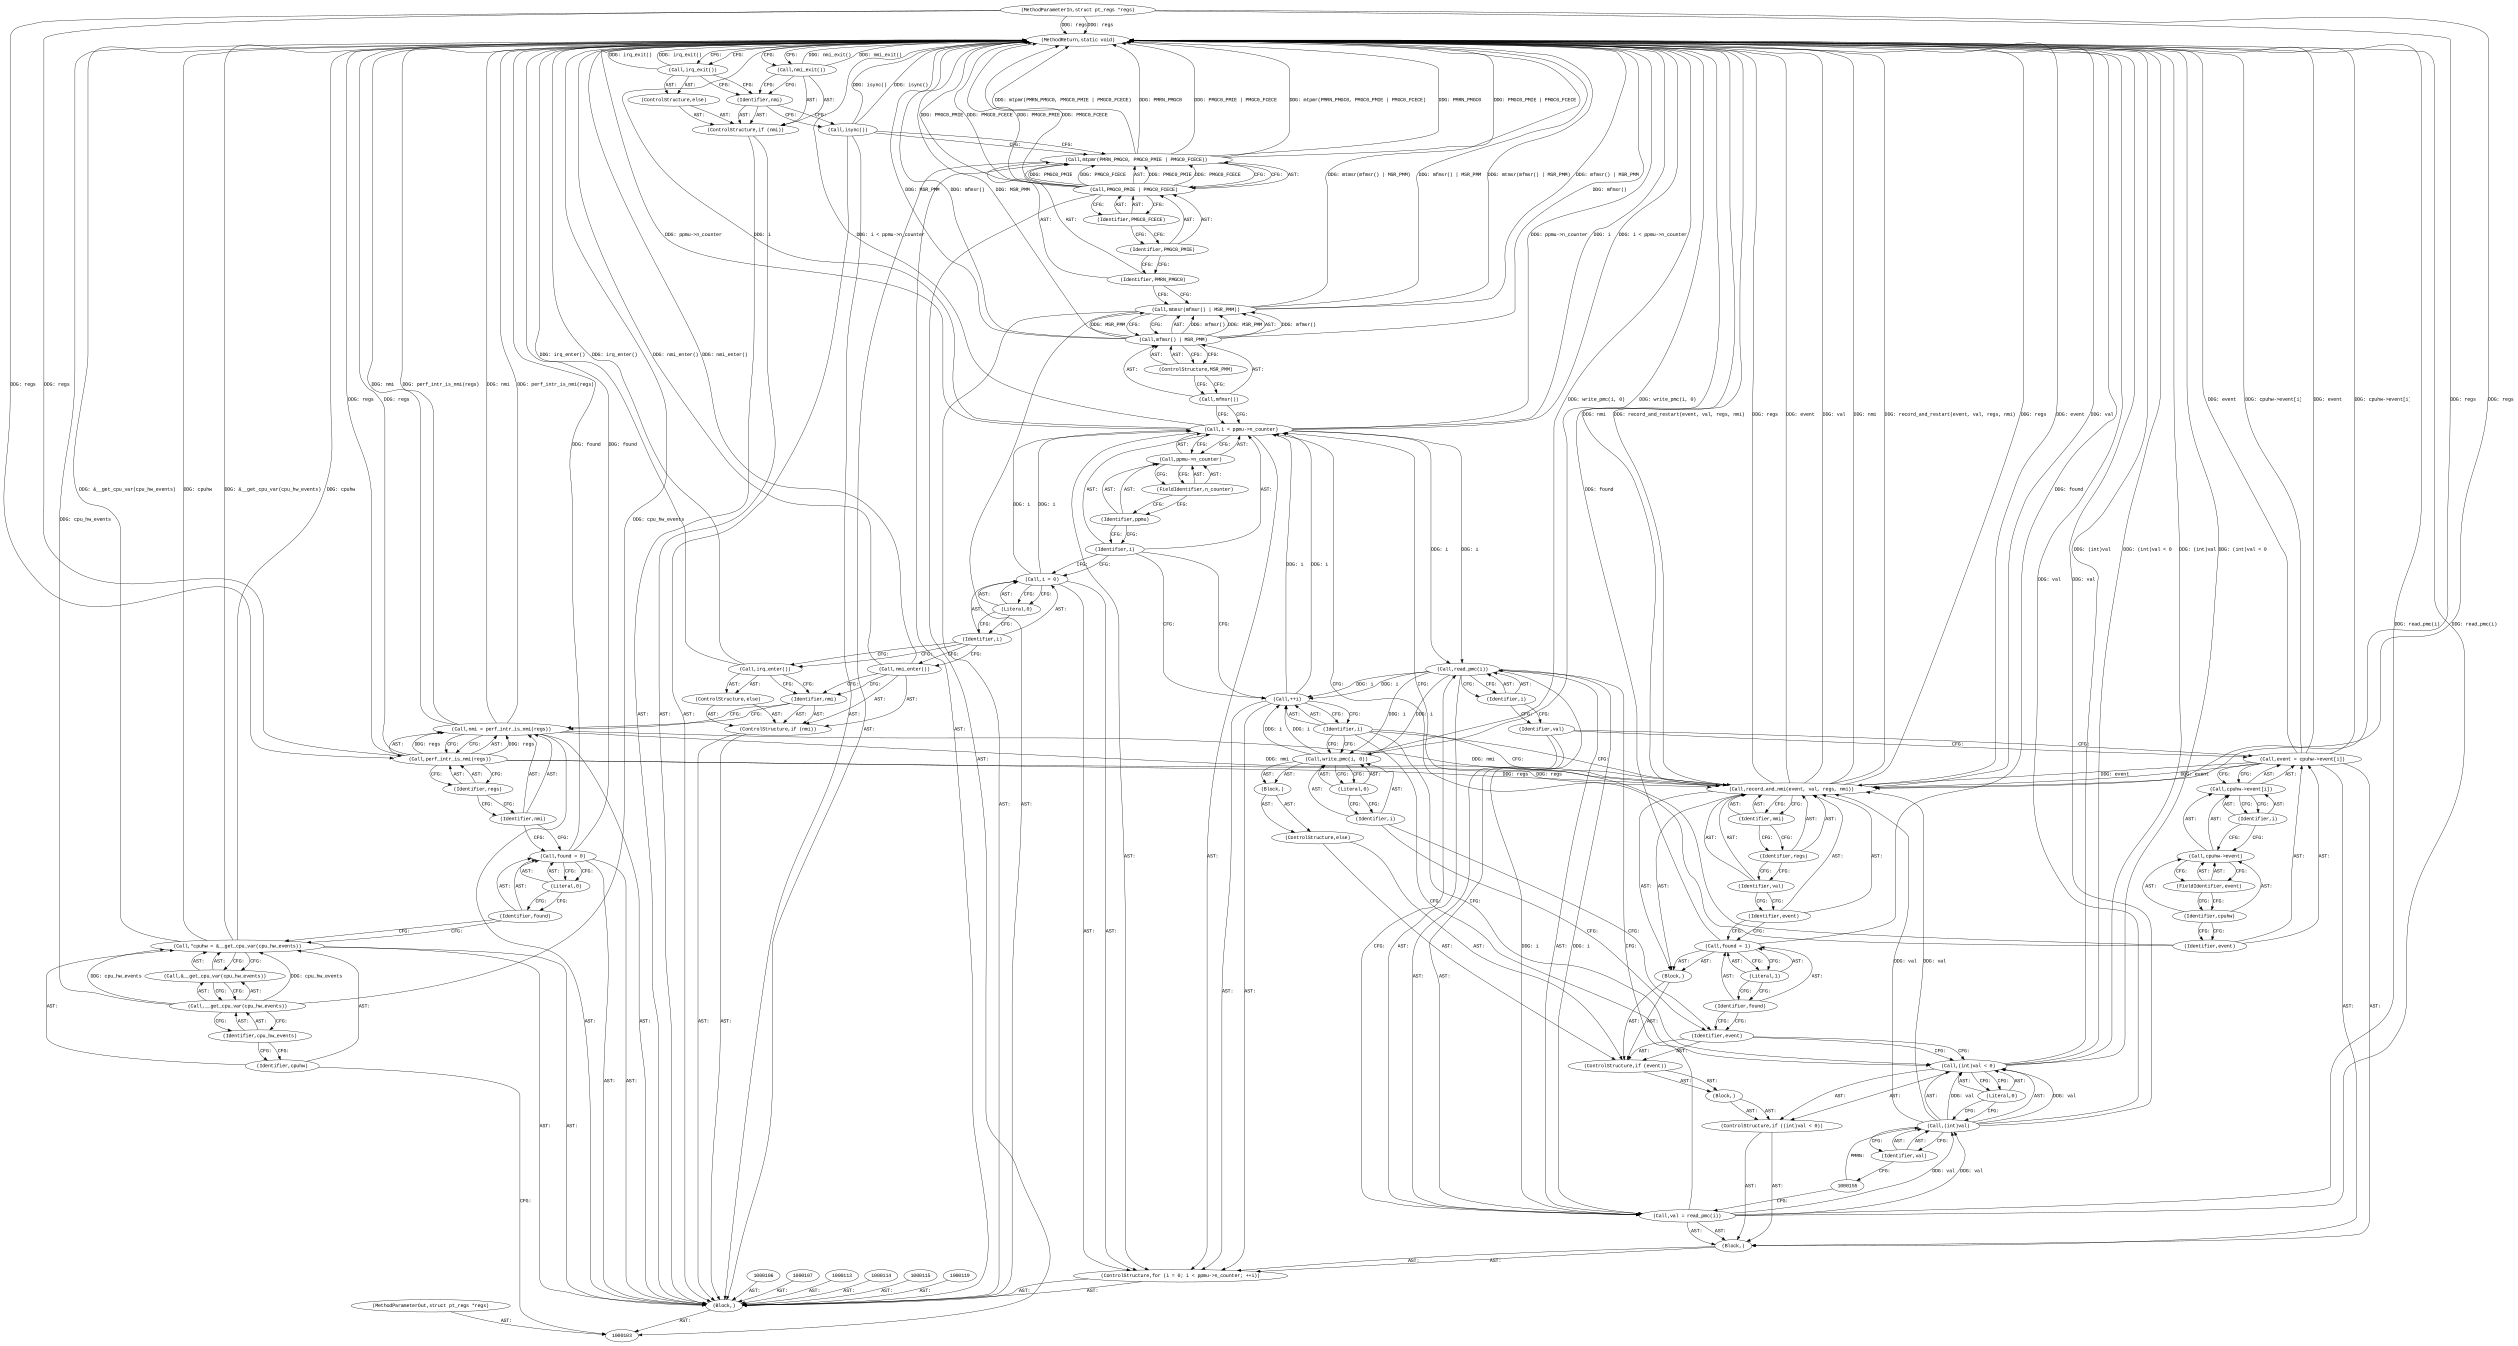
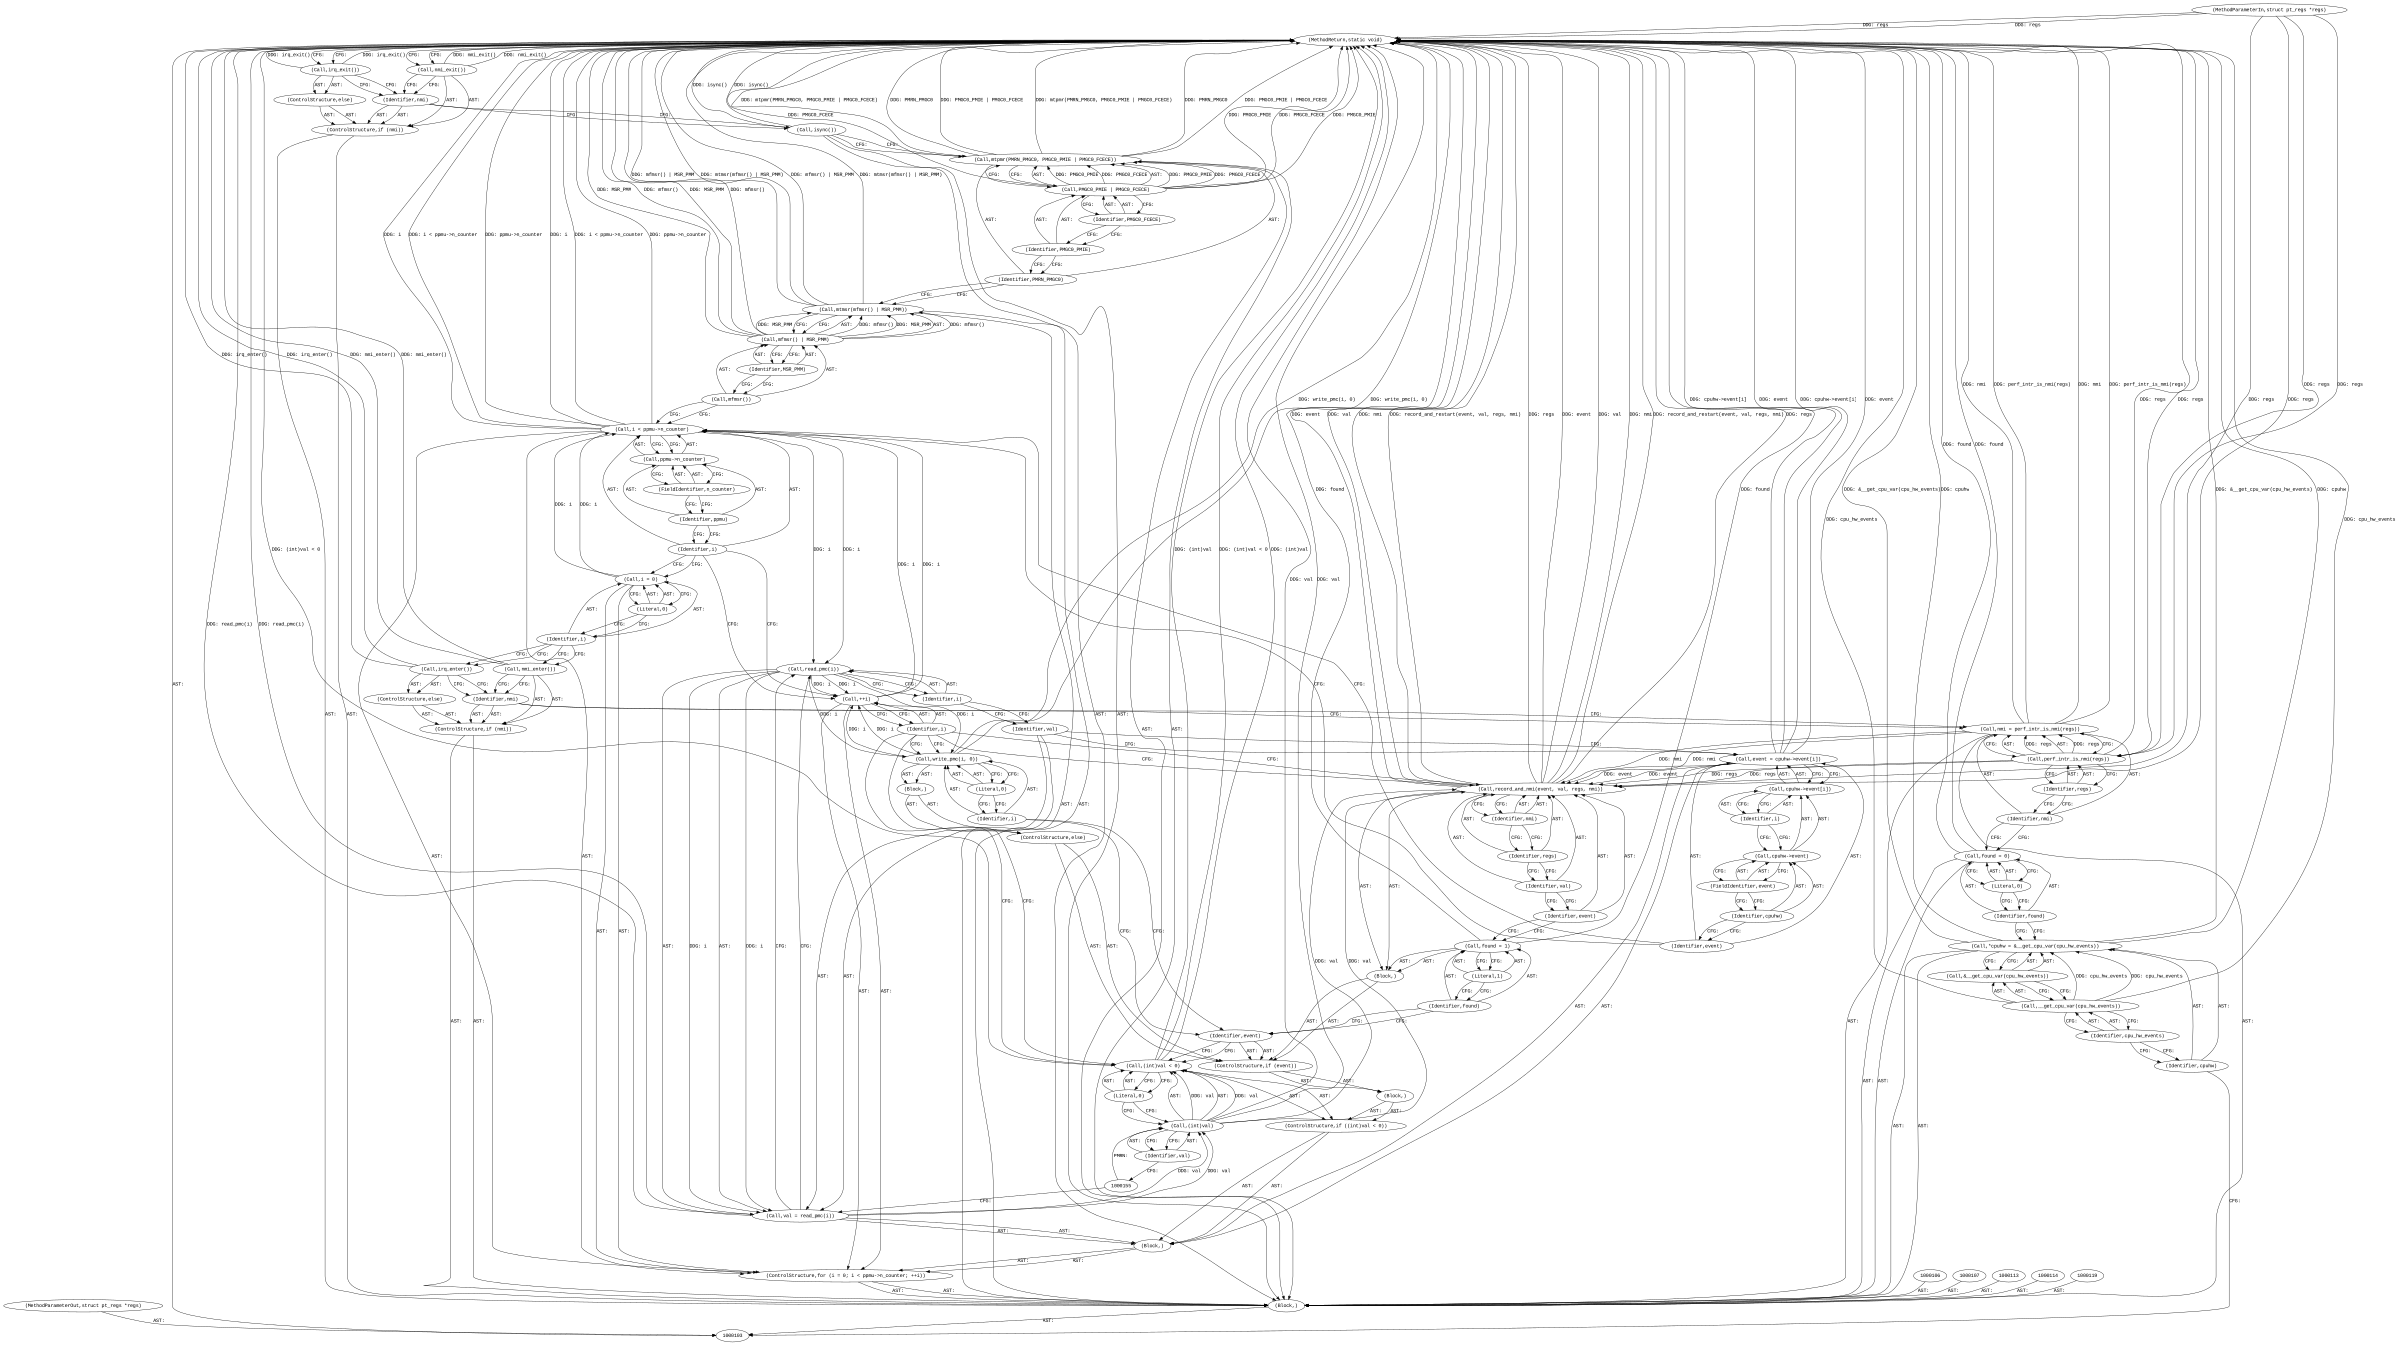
node "(ControlStructure,MSR_PMM)": label "(ControlStructure,MSR_PMM)" -> "(Identifier,MSR_PMM)"
edge "(Call,PMGC0_PMIE | PMGC0_FCECE)" -> "1000103": now "(MethodReturn,static void)" -> "1000103"
node "1000115": removed
